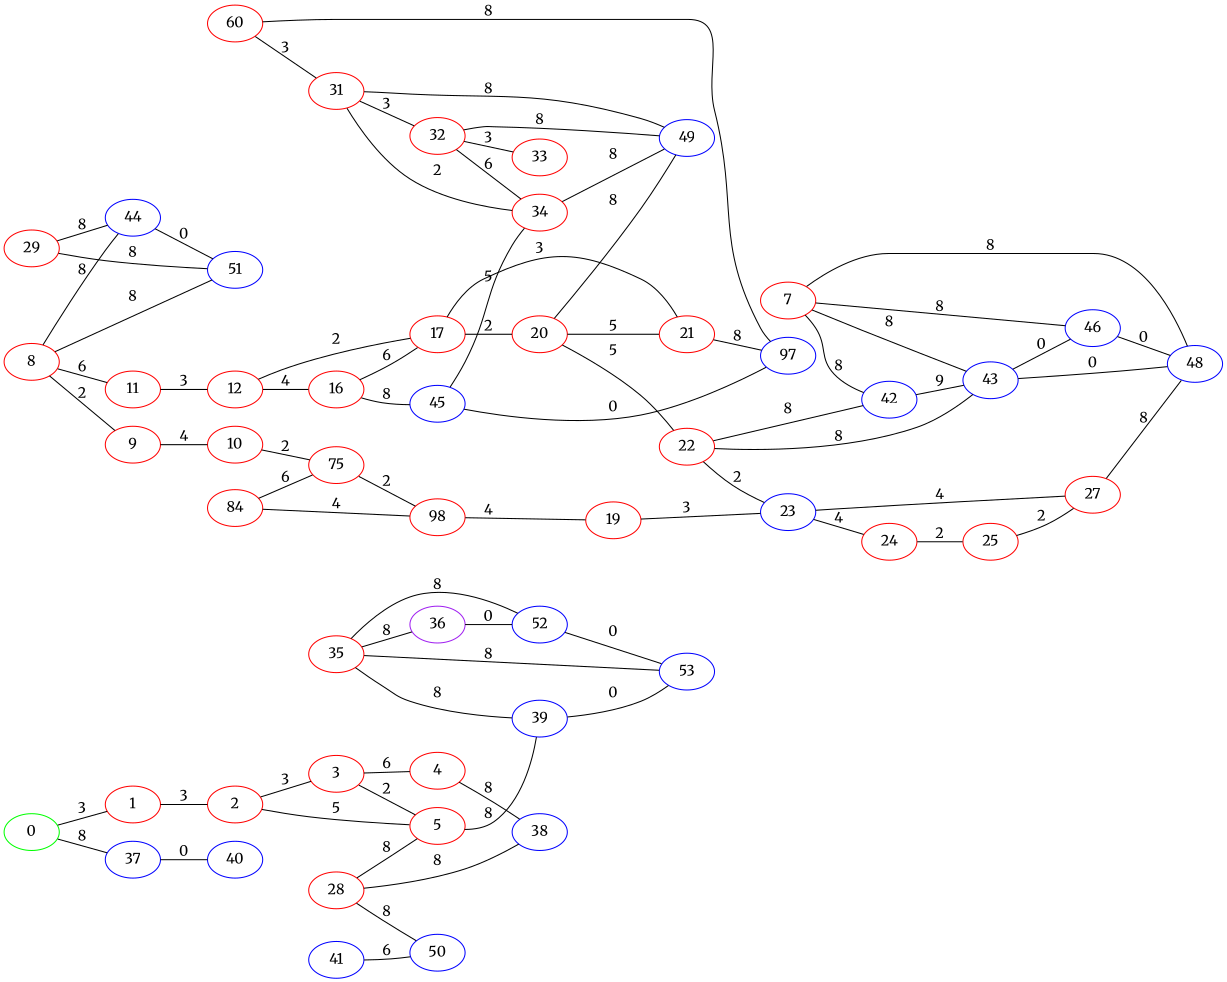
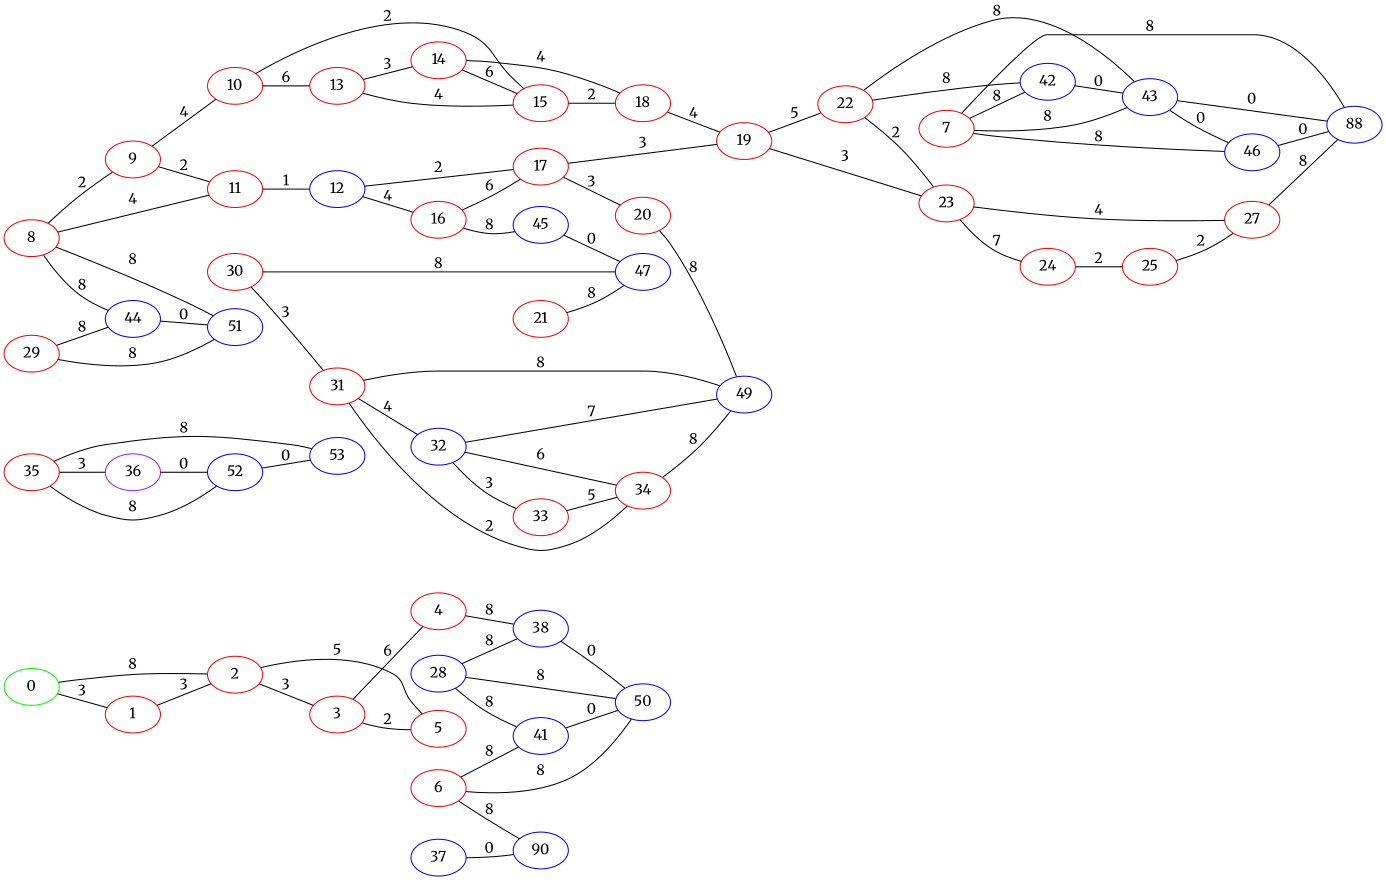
node "60": label "60" -> "30"
node "13": added
edge "31" -- "32": label "3" -> "4"
edge "32" -- "49": label "8" -> "7"
node "32": color red -> blue
edge "9" -- "11": added, label "2"
edge "17" -- "21": now "17" -- "19"
edge "34" -- "45": now "34" -- "33"
edge "17" -- "20": label "2" -> "3"
edge "20" -- "21": removed, label "5"
node "97": label "97" -> "47"
node "48": label "48" -> "88"
edge "8" -- "11": label "6" -> "4"
edge "11" -- "12": label "3" -> "1"
edge "20" -- "22": now "19" -- "22"
edge "43" -- "42": label "9" -> "0"
node "12": color red -> blue
node "75": label "75" -> "15"
node "84": label "84" -> "14"
node "23": color blue -> red
node "98": label "98" -> "18"
edge "23" -- "24": label "4" -> "7"
edge "36" -- "35": label "8" -> "3"
edge "38" -- "50": added, label "0"
node "39": removed
node "6": added
edge "0" -- "37": now "0" -- "2"
edge "5" -- "28": now "41" -- "28"
node "40": label "40" -> "90"
node "28": color red -> blue
edge "50" -- "41": label "6" -> "0"
